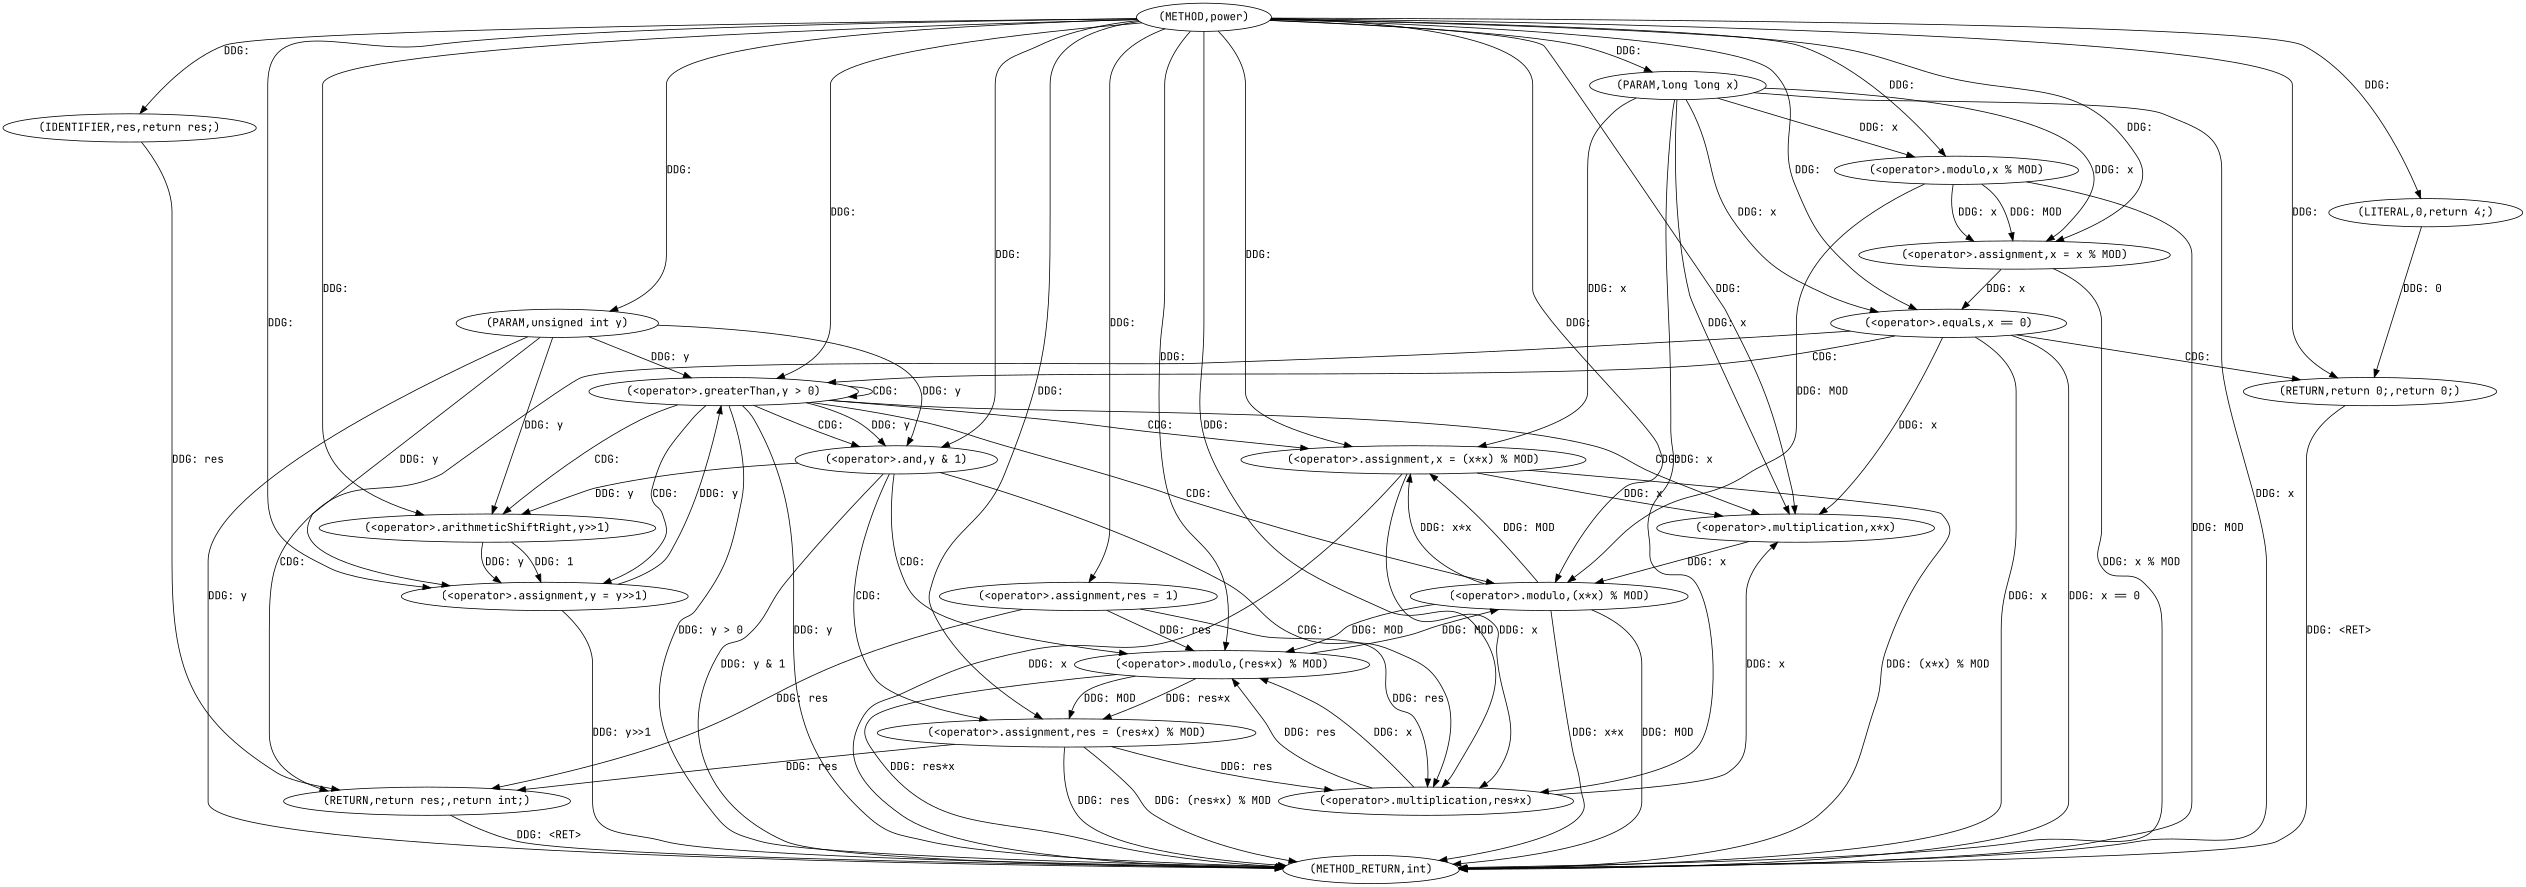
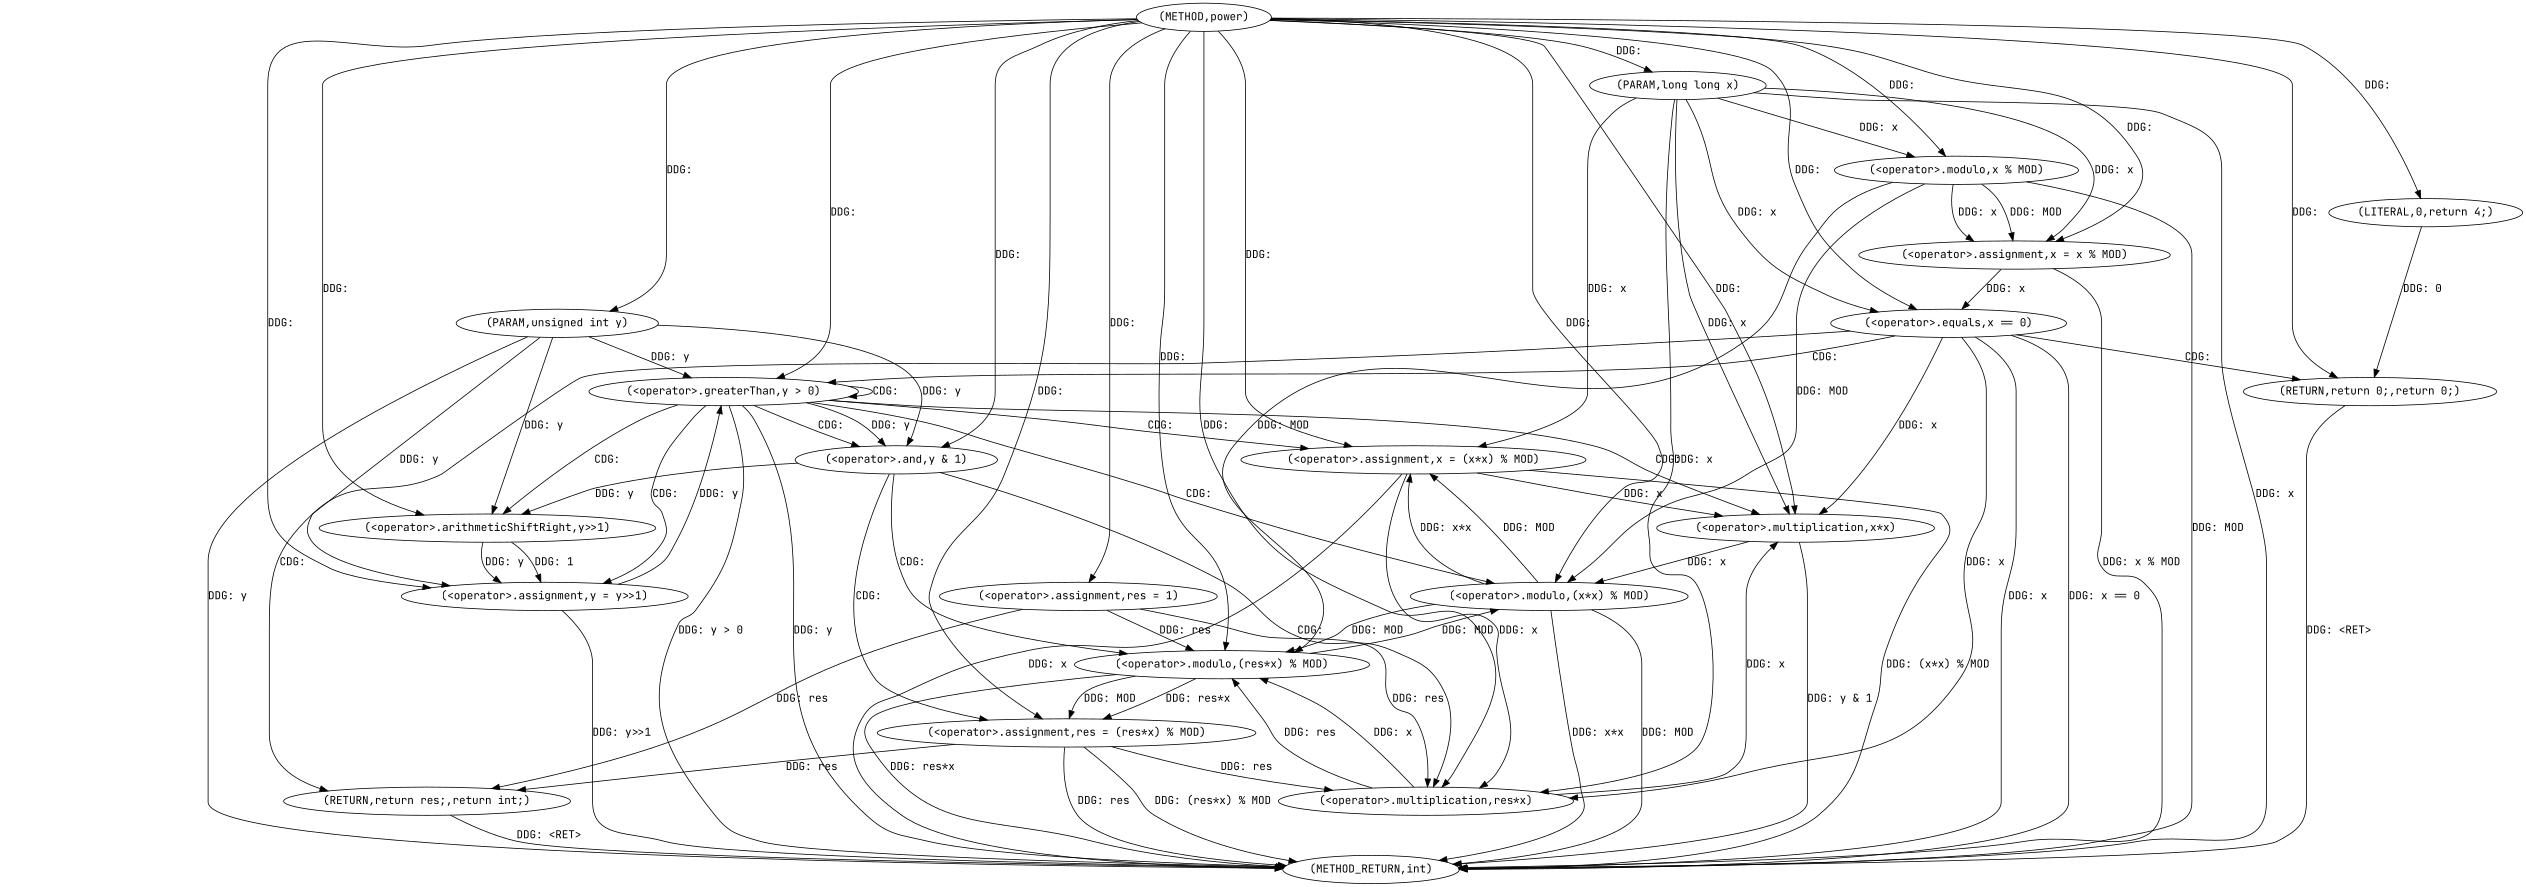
node "(IDENTIFIER,res,return res;)": removed
edge "(<operator>.modulo,x % MOD)" -> "(<operator>.modulo,(res*x) % MOD)": added, label "DDG: MOD"
edge "(<operator>.equals,x == 0)" -> "(<operator>.multiplication,res*x)": added, label "DDG: x"
edge "(<operator>.and,y & 1)" -> "(METHOD_RETURN,int)": now "(<operator>.multiplication,x*x)" -> "(METHOD_RETURN,int)"
